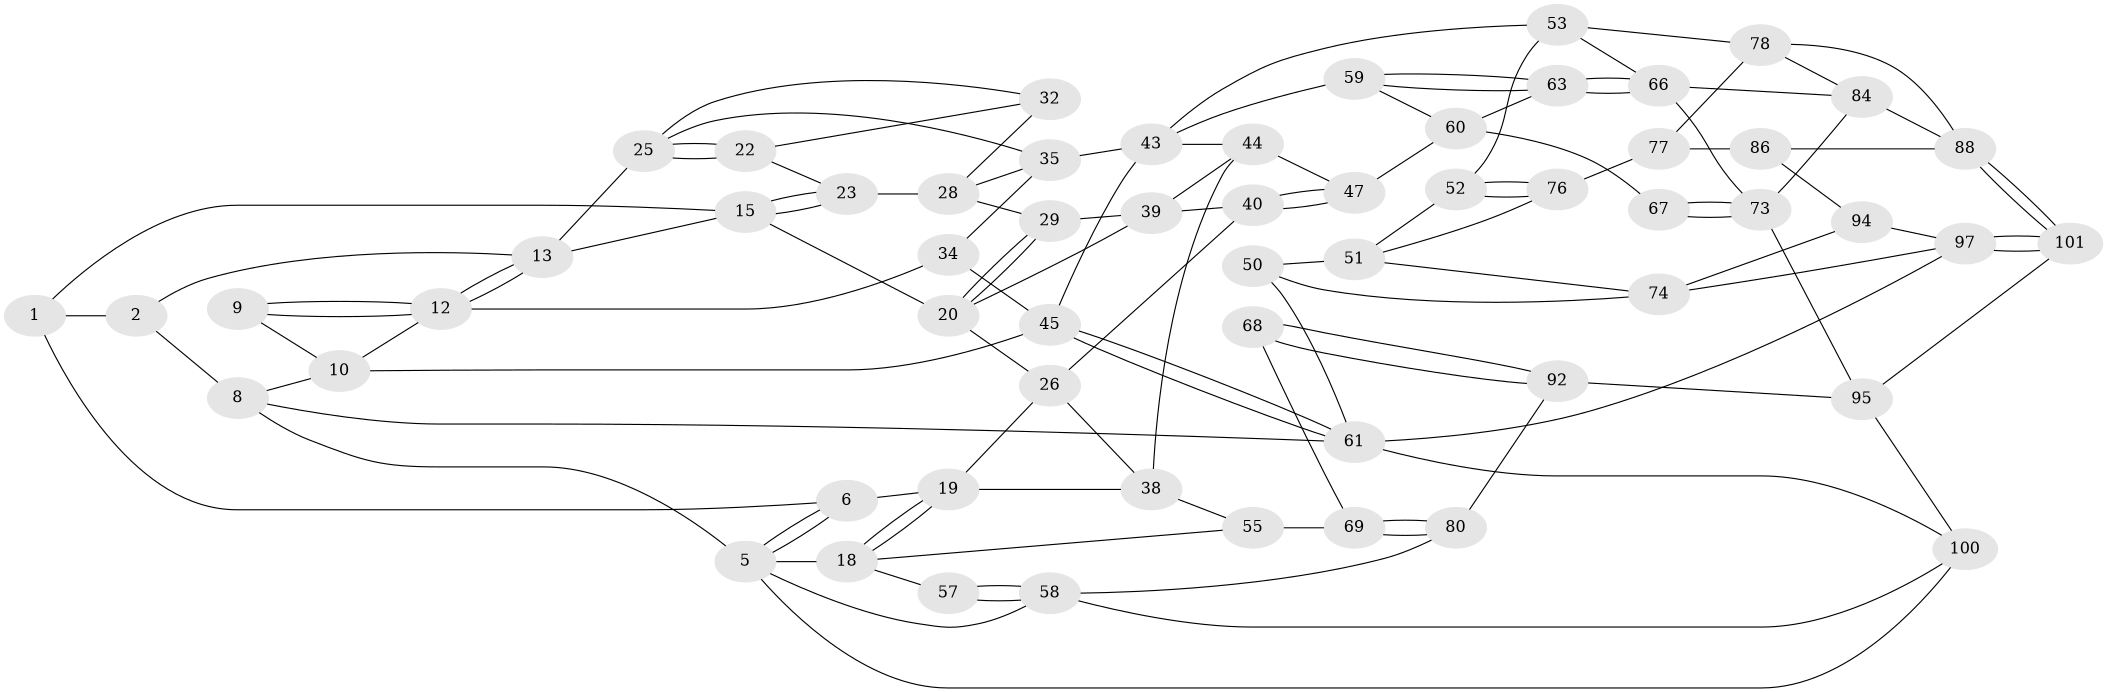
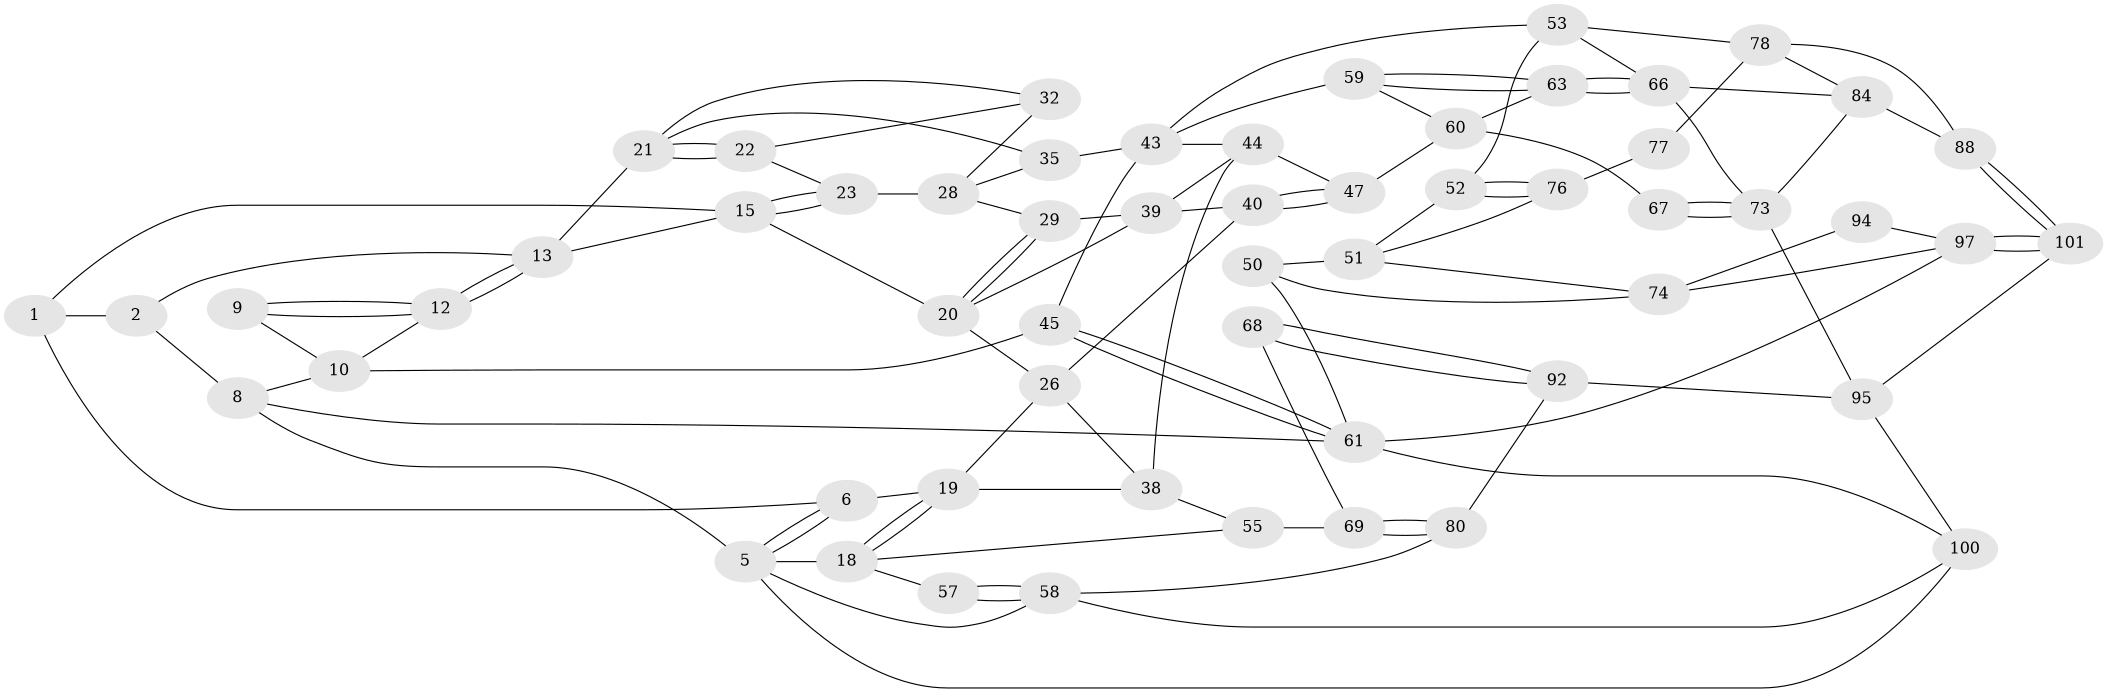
node "86": removed
node "25": label "25" -> "21"
node "34": removed
